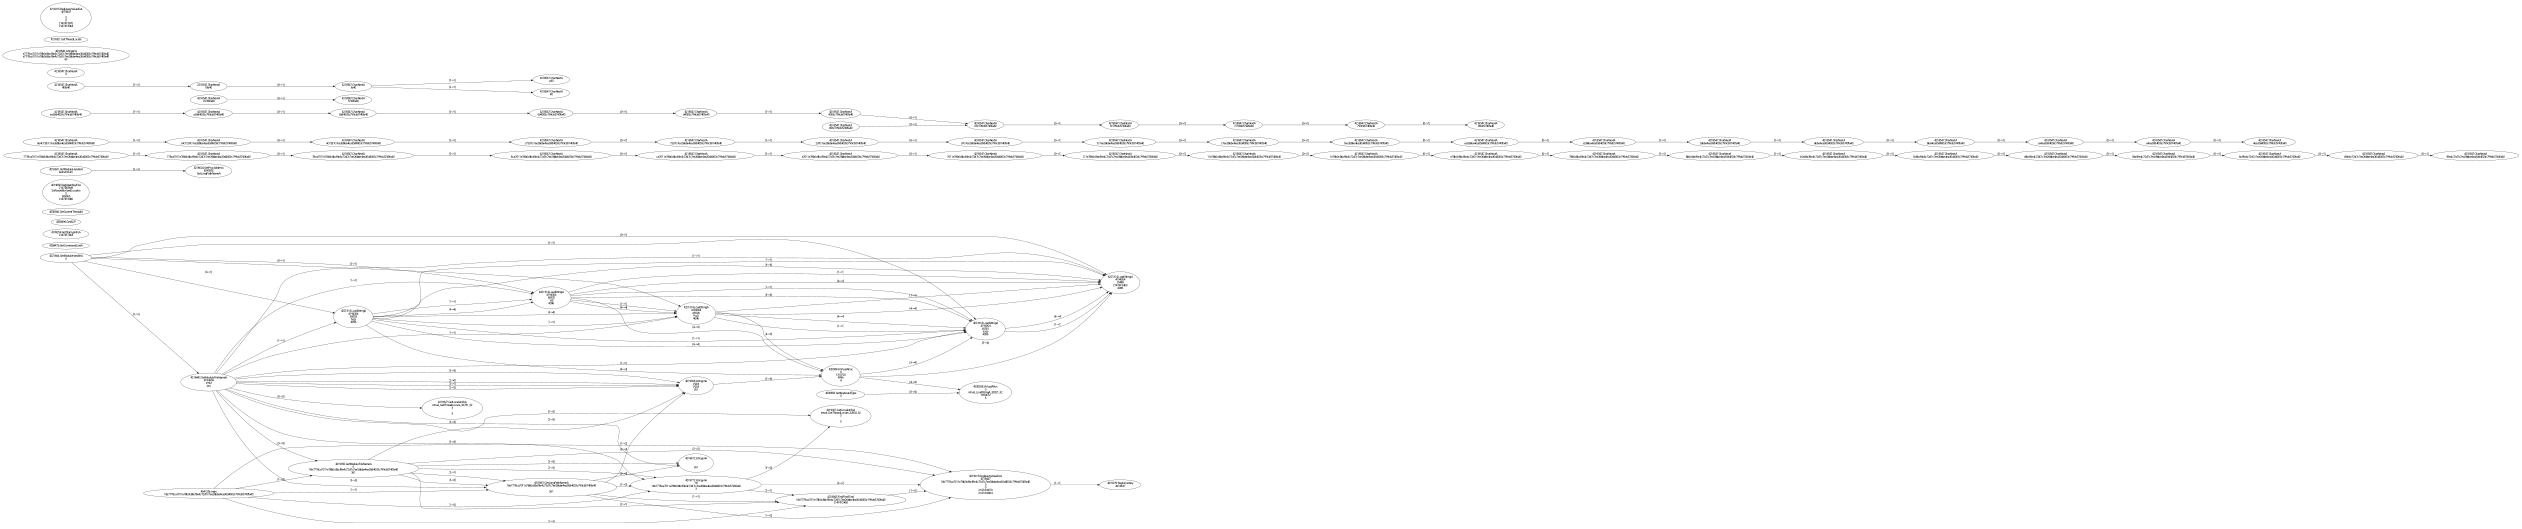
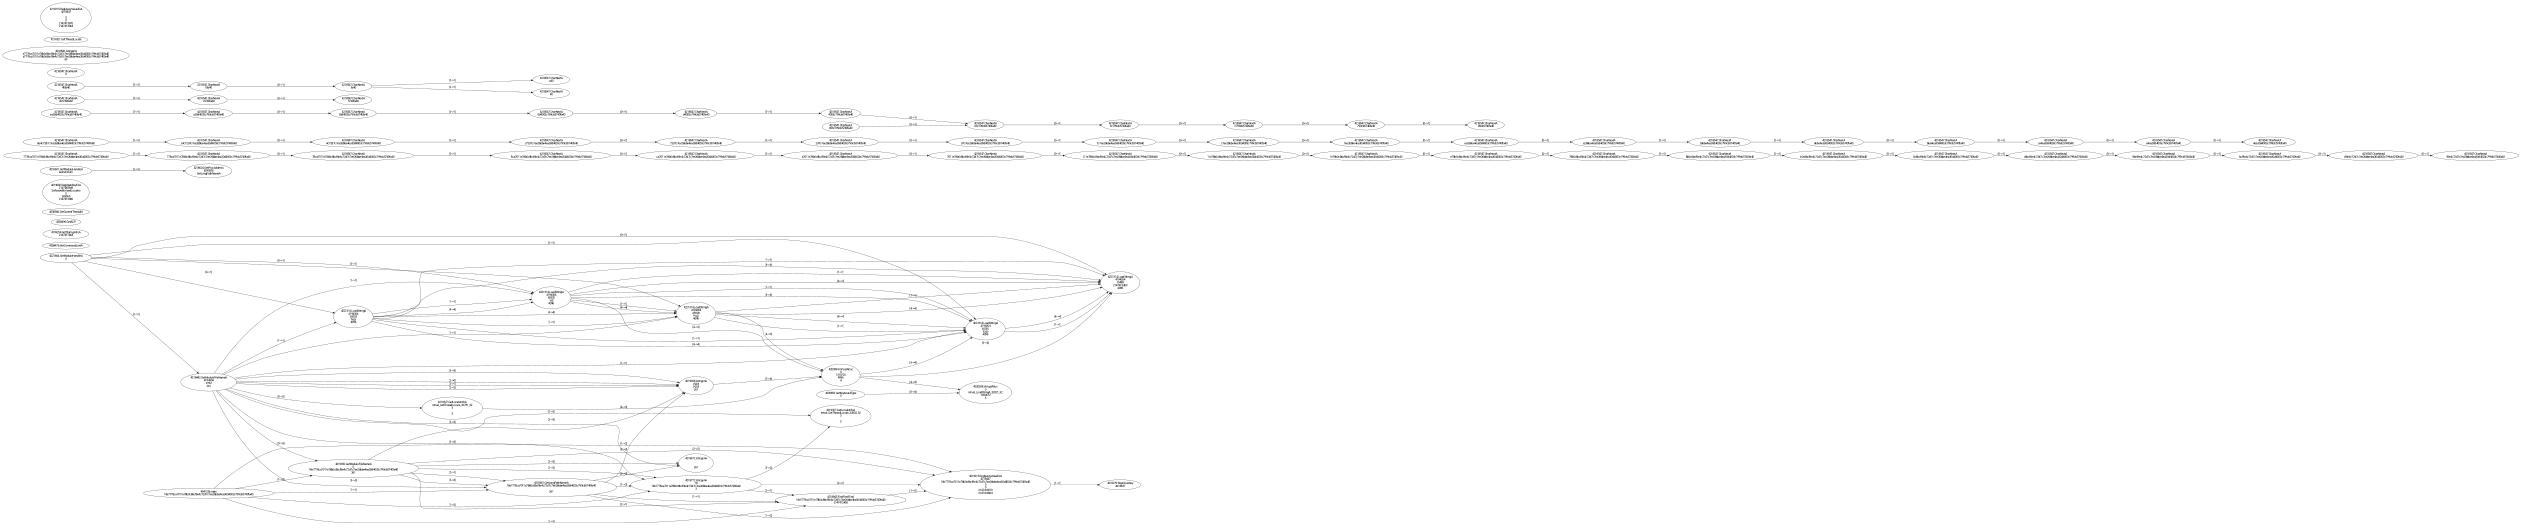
node "4218547.CharNextA cb5740fa40": added
edge "4218442.GetModuleFileNameA 4194304 PZM 261" -> "4221314.LoadStringA 4194304 65488 2147413400 4096": removed, label "(1-->1)"
edge "4221314.LoadStringA 4194304 65503 hx@ 4096" -> "4200094.VirtualAlloc 0 1310720 4096 4": now "4219327.GetLocaleInfoA retval_GetThreadLocale_32781_32 3 5" -> "4200094.VirtualAlloc 0 1310720 4096 4"
